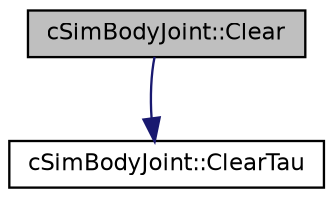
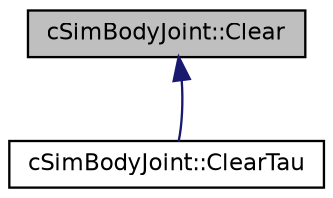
edge "cSimBodyJoint::Clear" -> "cSimBodyJoint::ClearTau": reversed
